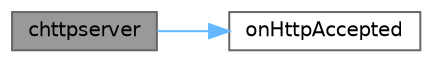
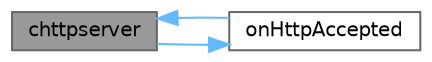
edge "onHttpAccepted" -> "chttpserver": added
